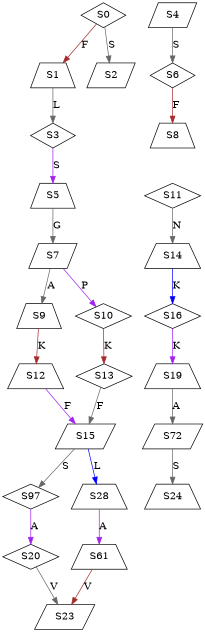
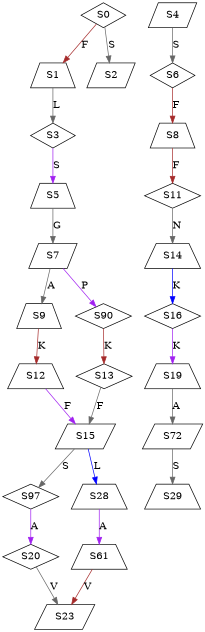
edge "S8" -> "S11": added, label "F"
node "S10": label "S10" -> "S90"
node "S24": label "S24" -> "S29"
